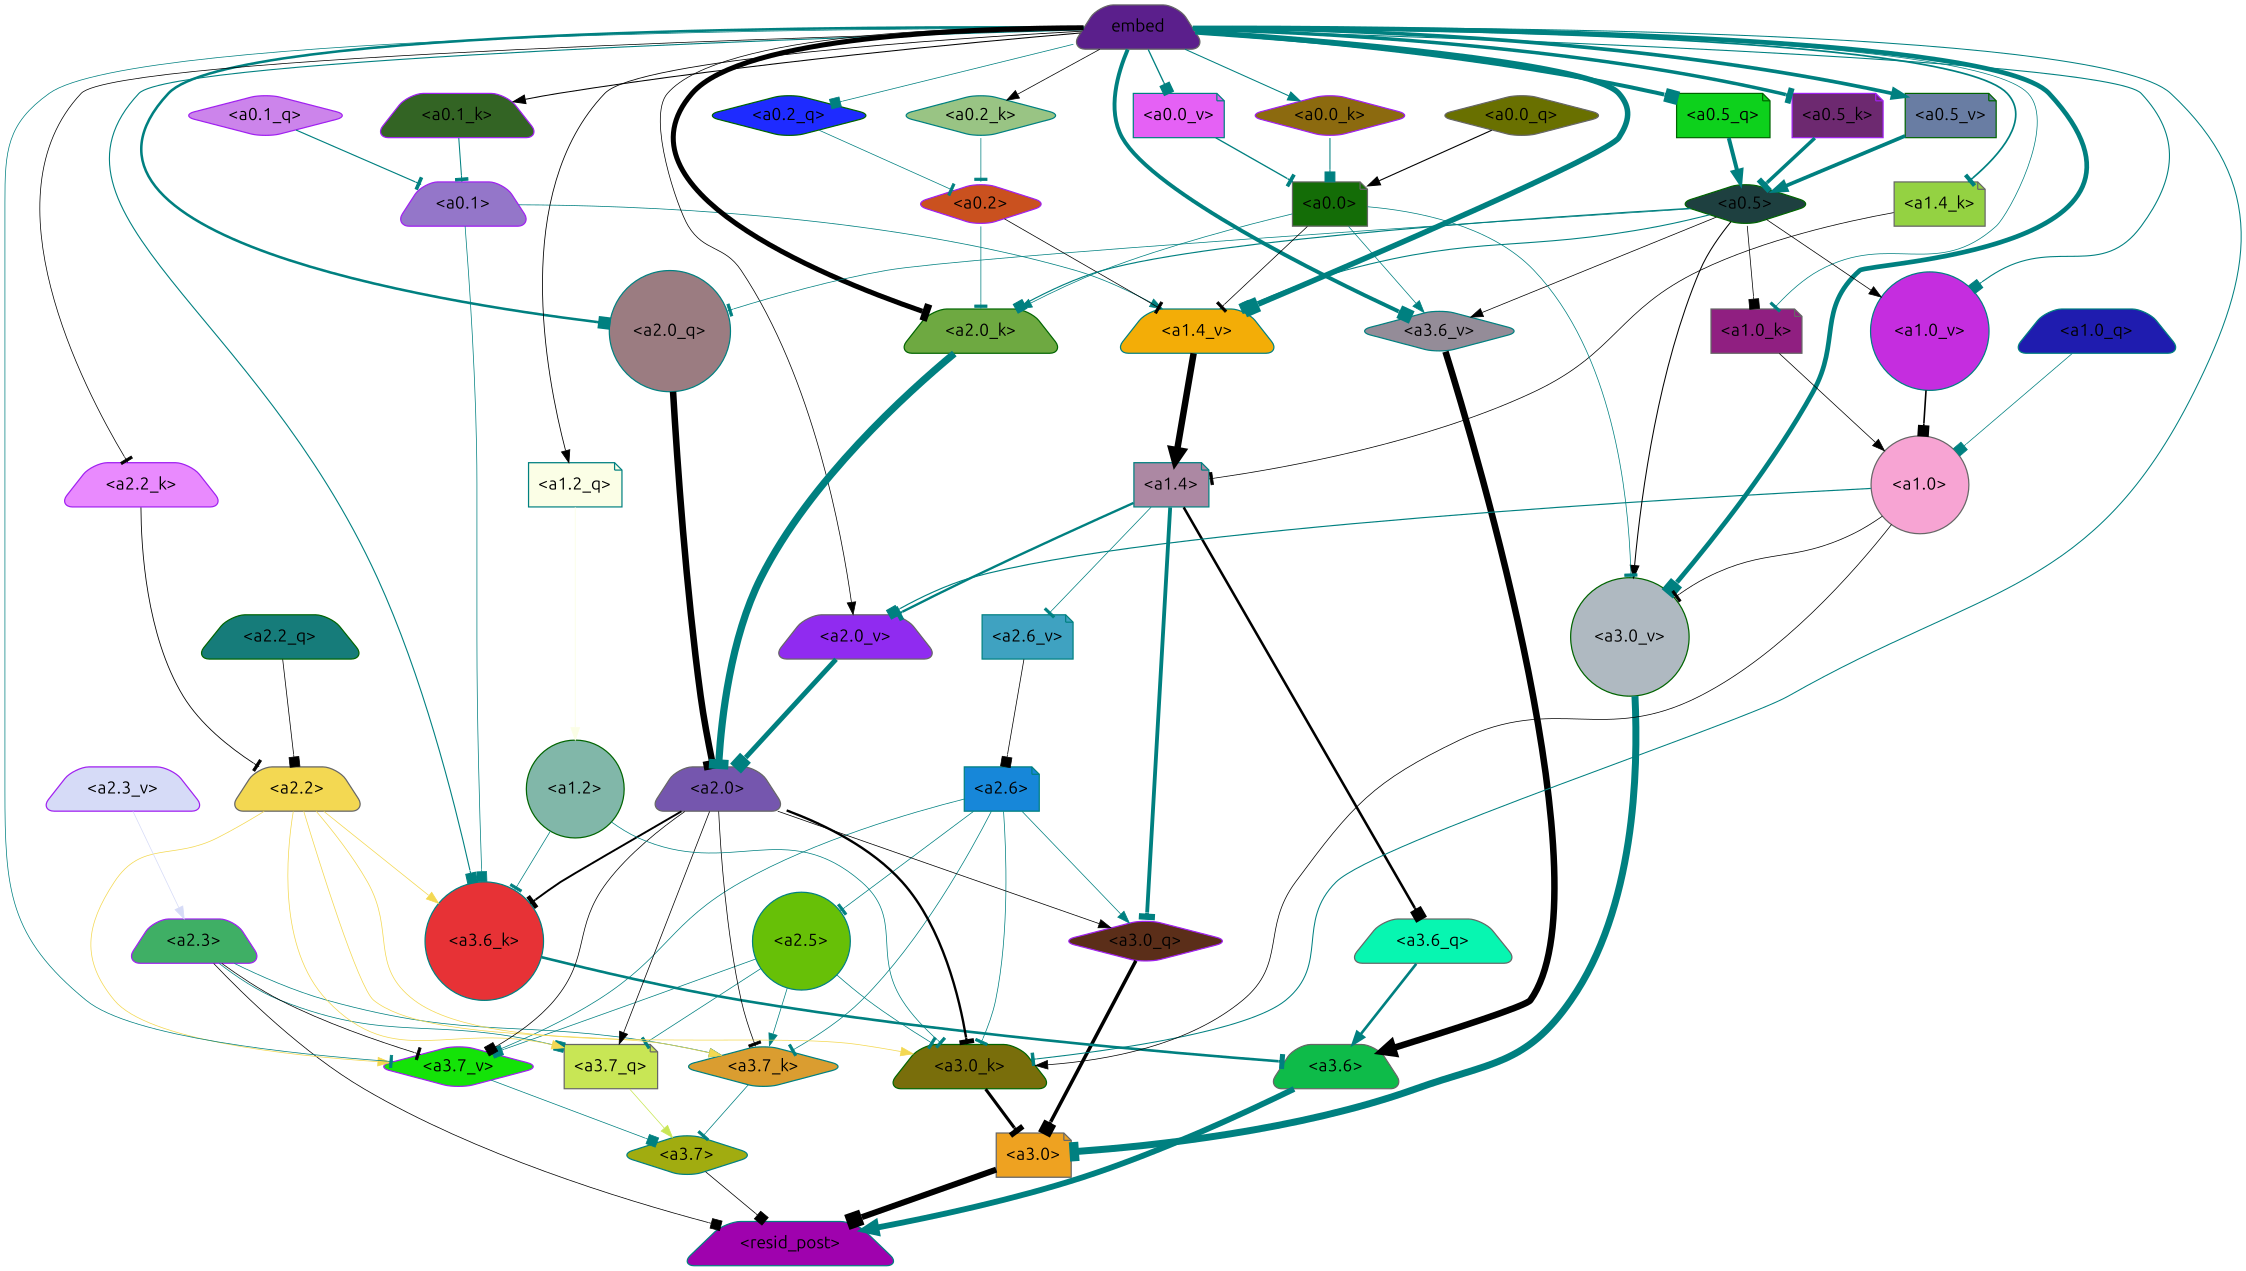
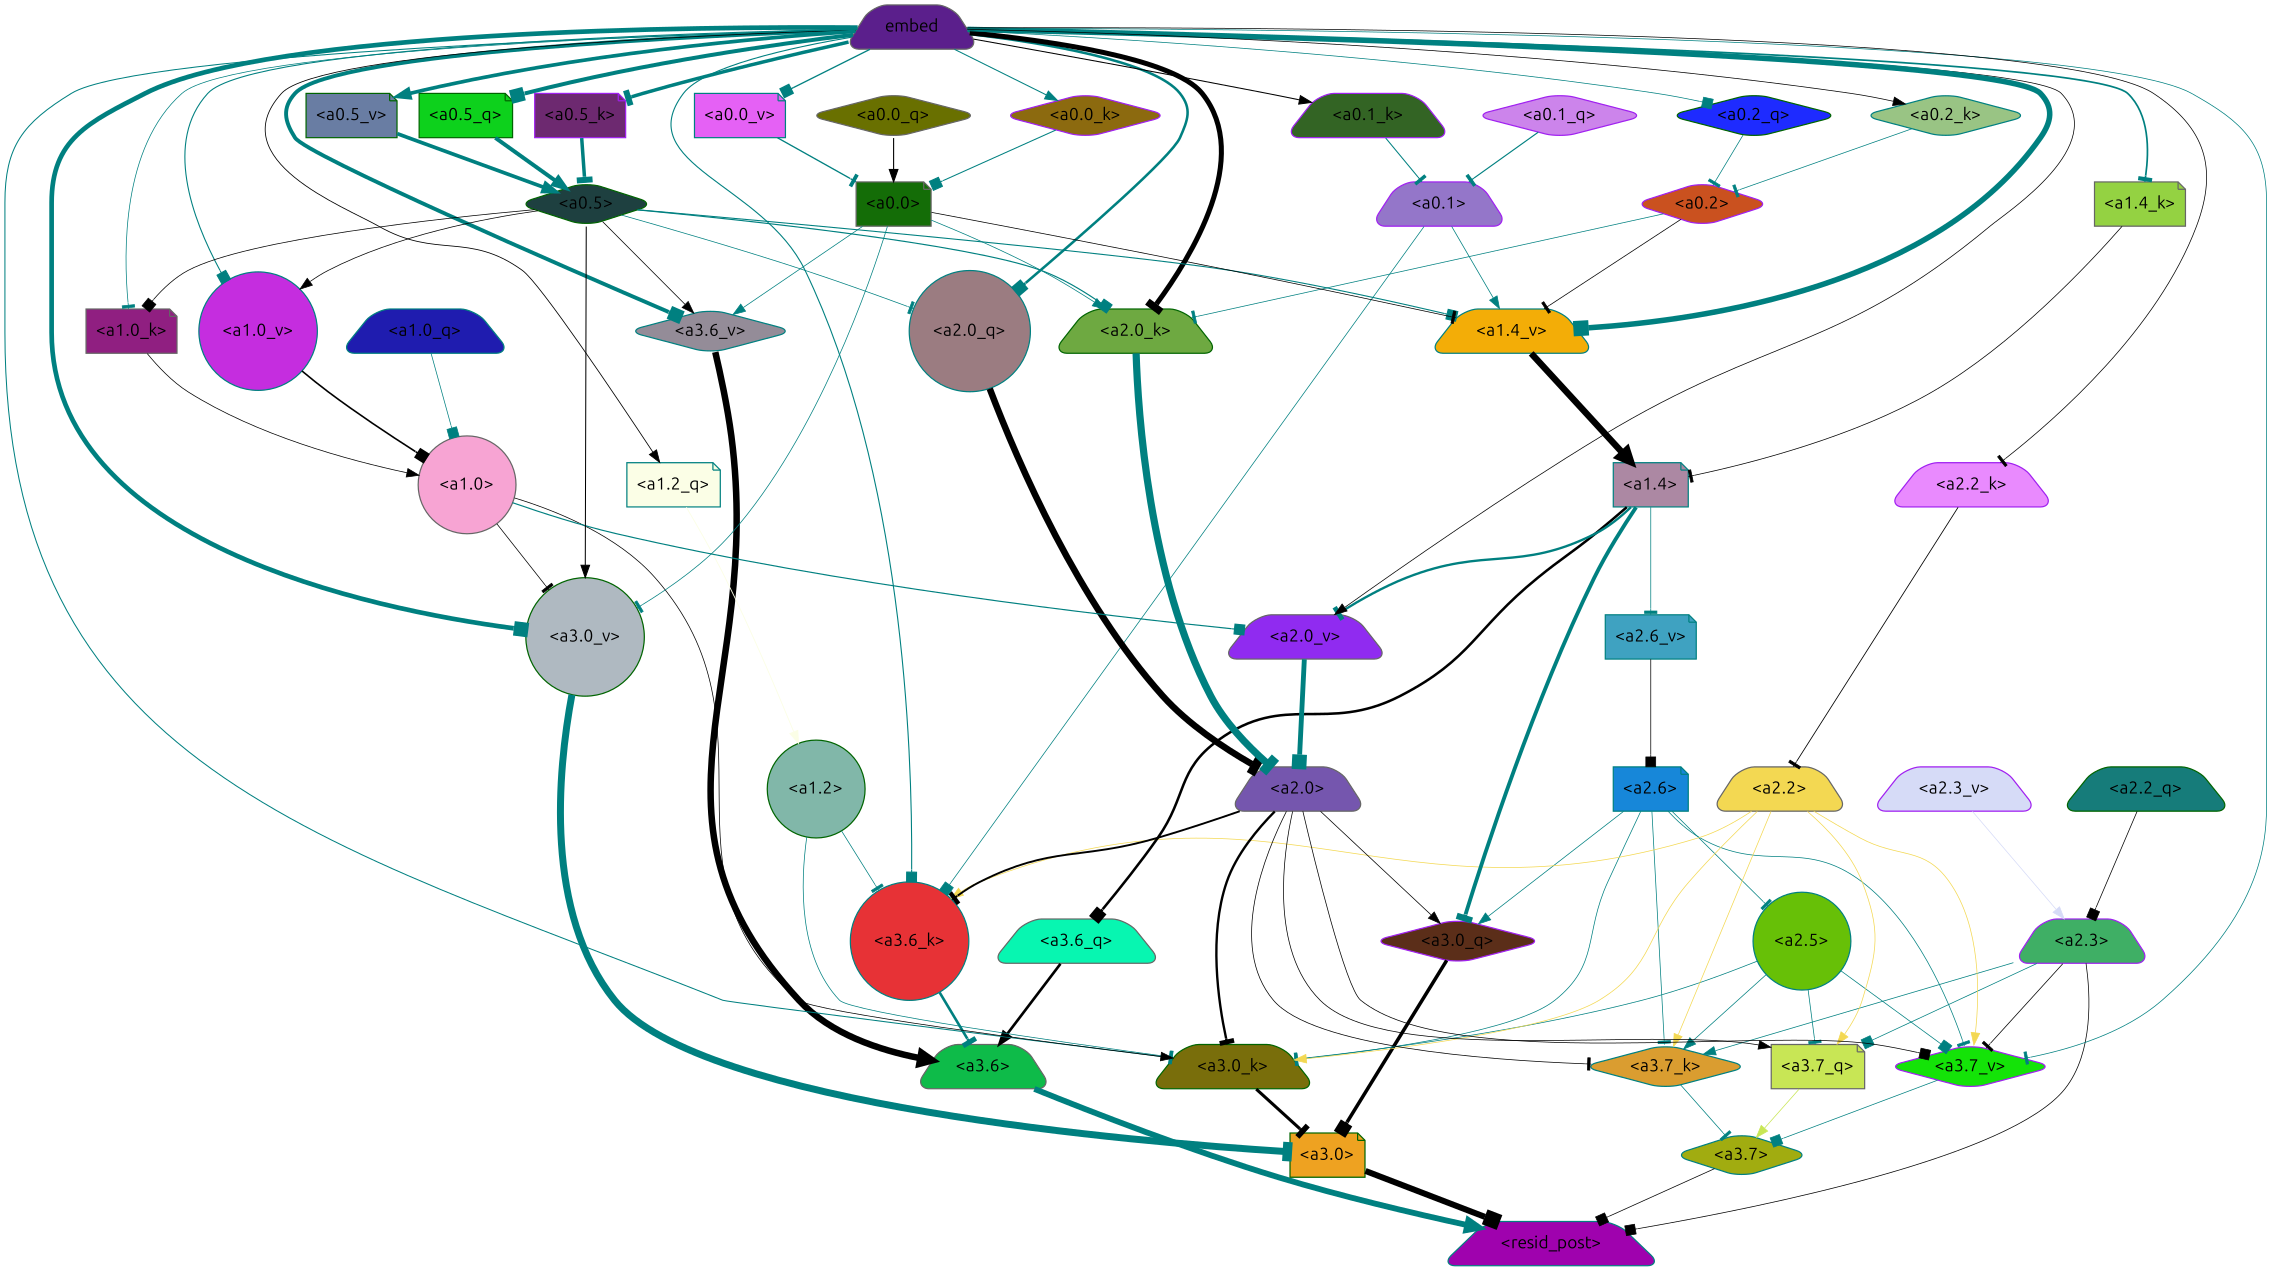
edge "<a2.2_q>" -> "<a2.2>": now "<a2.2_q>" -> "<a2.3>"
edge "<a3.6_q>" -> "<a3.6>": color teal -> black
node "<a3.0>": color gray40 -> darkgreen
